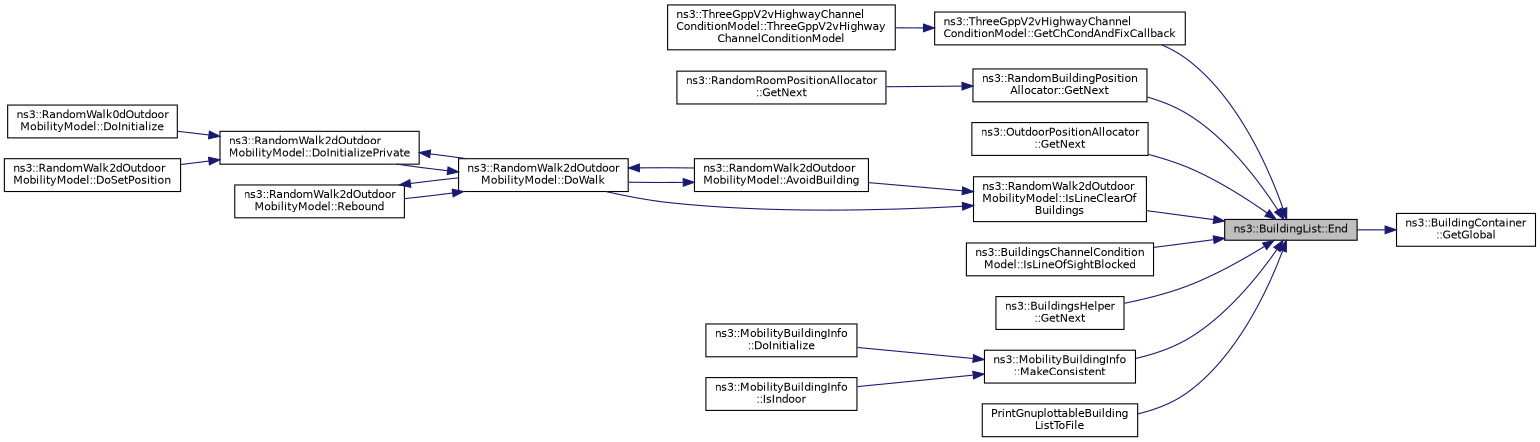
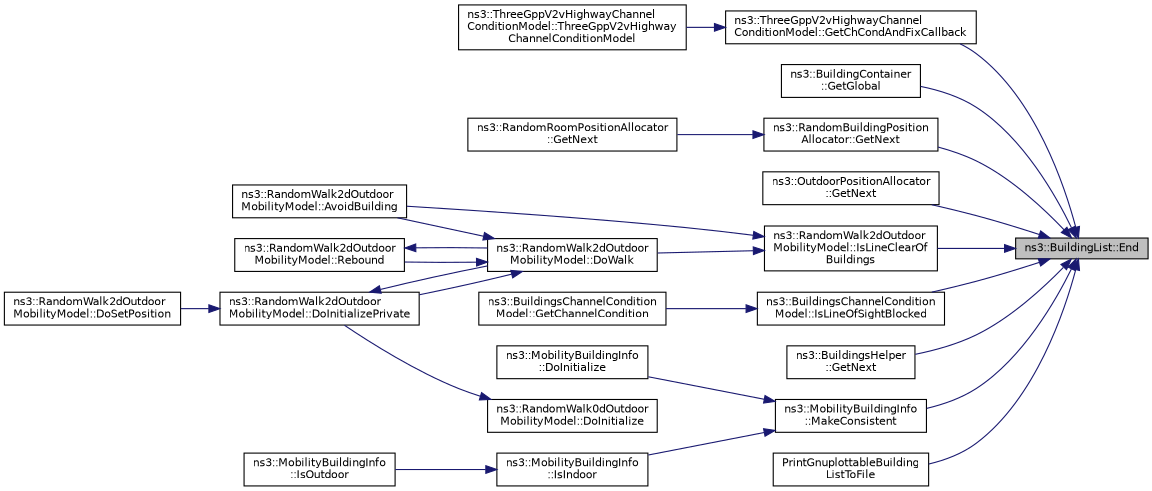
edge "ns3::RandomWalk0dOutdoor MobilityModel::DoInitialize" -> "ns3::RandomWalk2dOutdoor MobilityModel::DoInitializePrivate": reversed
edge "ns3::RandomWalk2dOutdoor MobilityModel::DoWalk" -> "ns3::RandomWalk2dOutdoor MobilityModel::AvoidBuilding": removed
edge "ns3::BuildingList::End" -> "ns3::BuildingContainer ::GetGlobal": reversed
node "ns3::BuildingsChannelCondition Model::GetChannelCondition": added
node "ns3::MobilityBuildingInfo ::IsOutdoor": added
